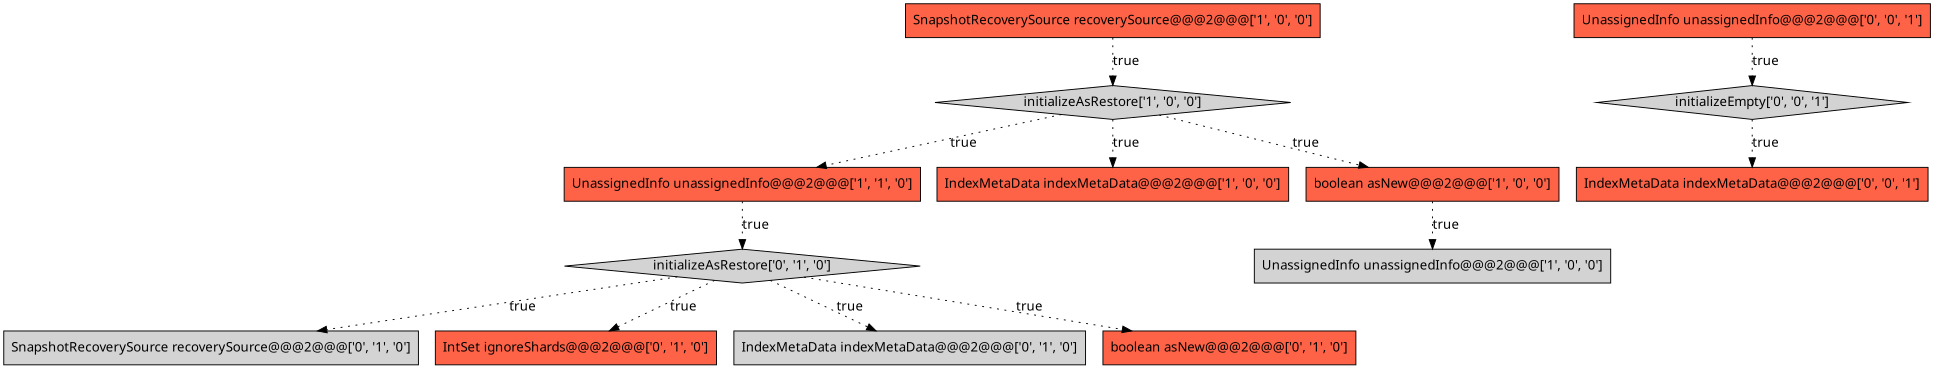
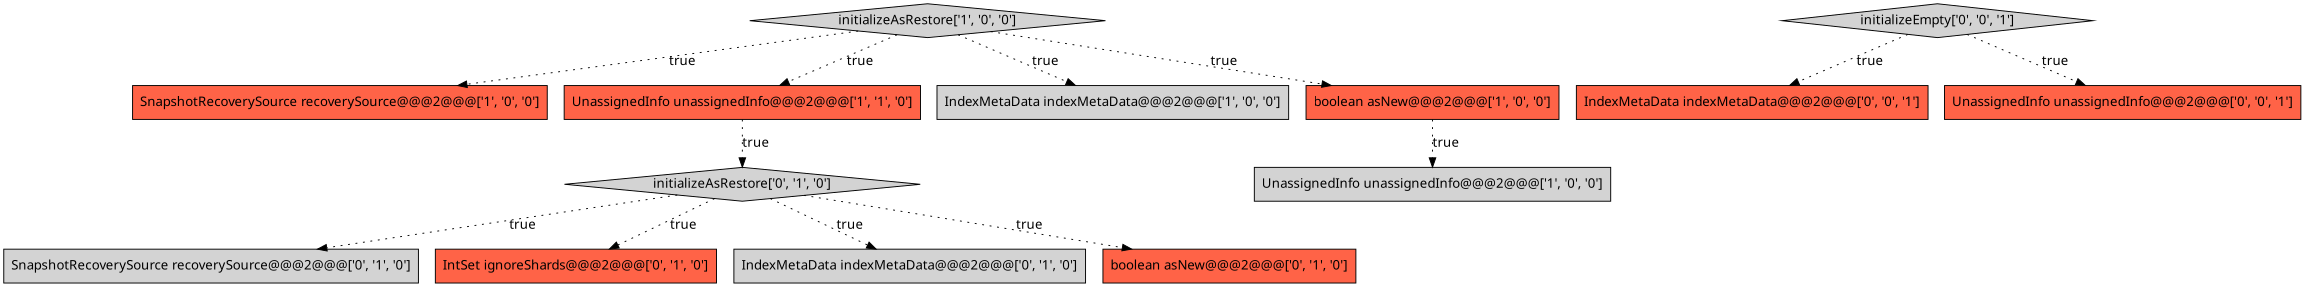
edge "SnapshotRecoverySource recoverySource@@@2@@@['1', '0', '0']" -> "initializeAsRestore['1', '0', '0']": reversed
edge "UnassignedInfo unassignedInfo@@@2@@@['0', '0', '1']" -> "initializeEmpty['0', '0', '1']": reversed
node "IndexMetaData indexMetaData@@@2@@@['1', '0', '0']": fillcolor tomato -> lightgray
